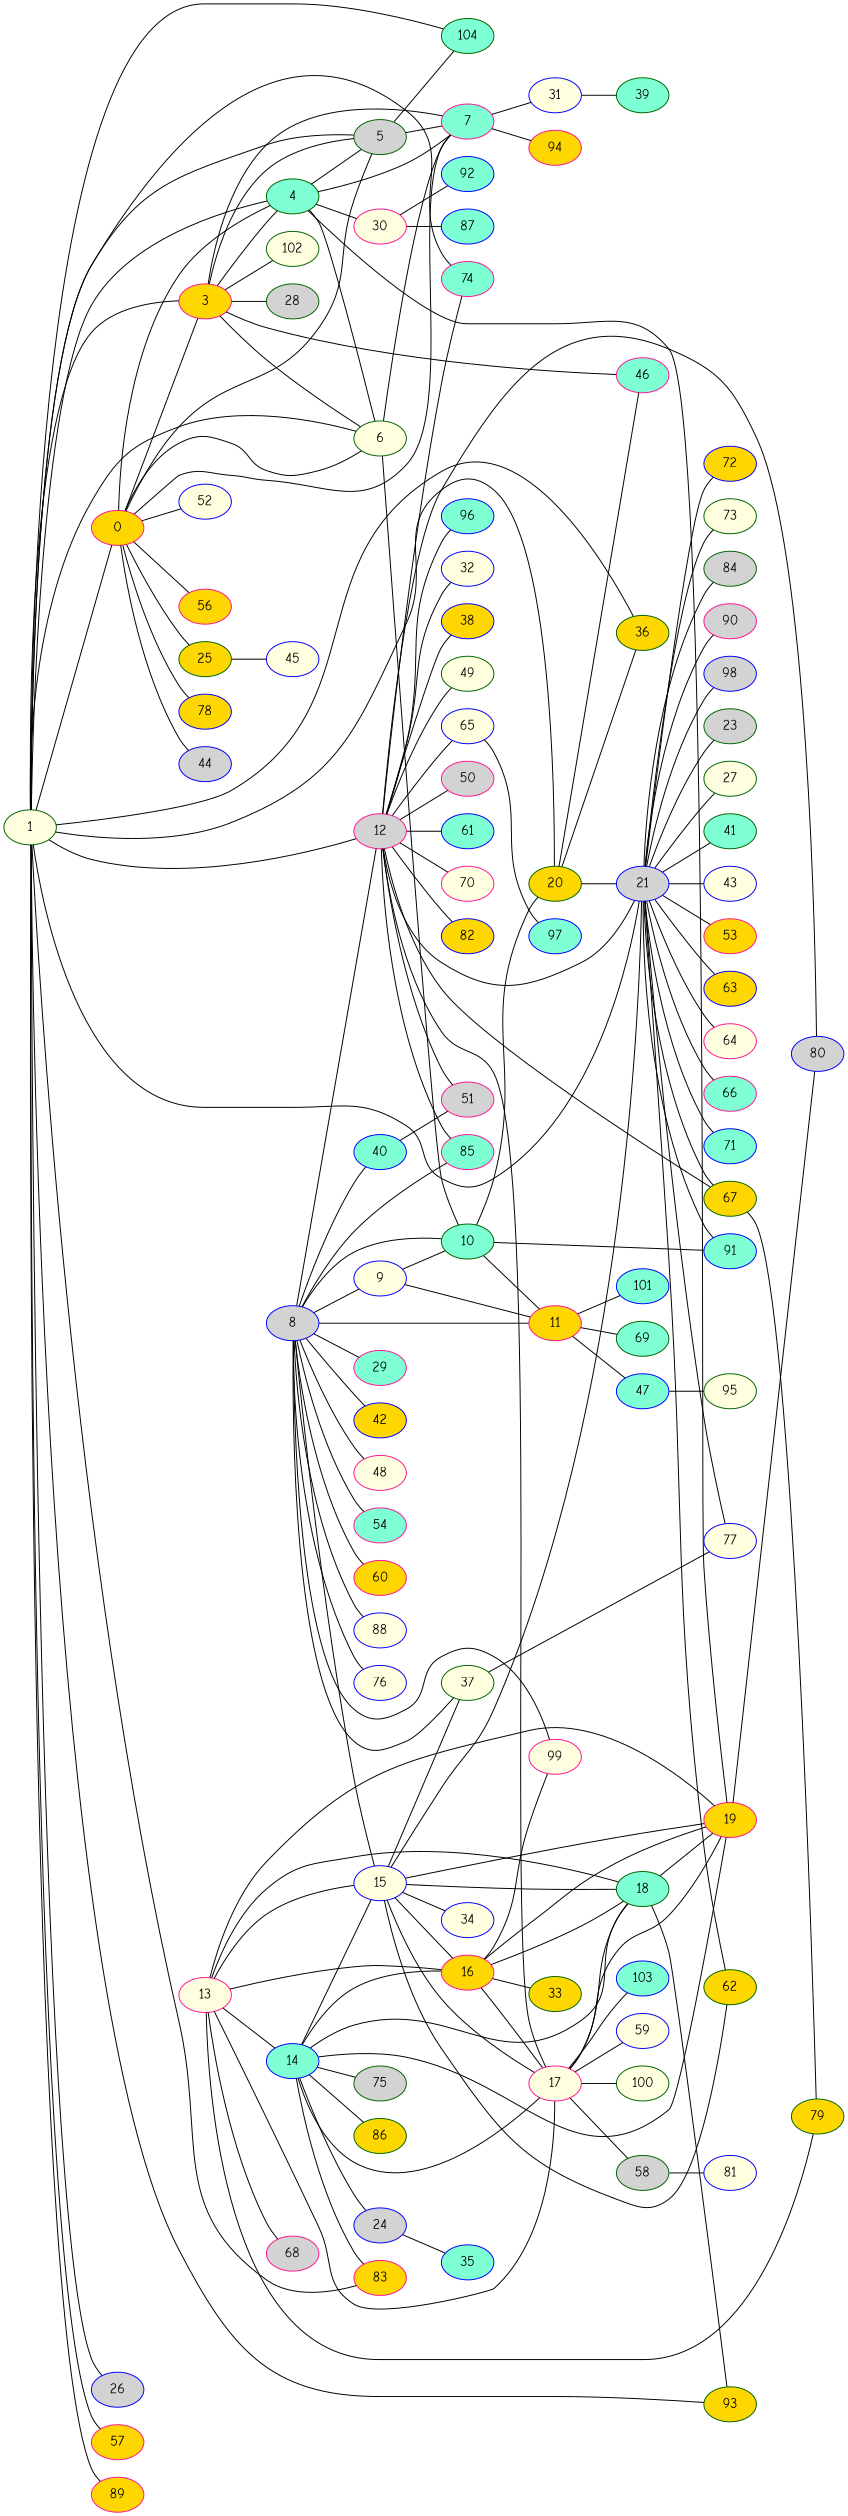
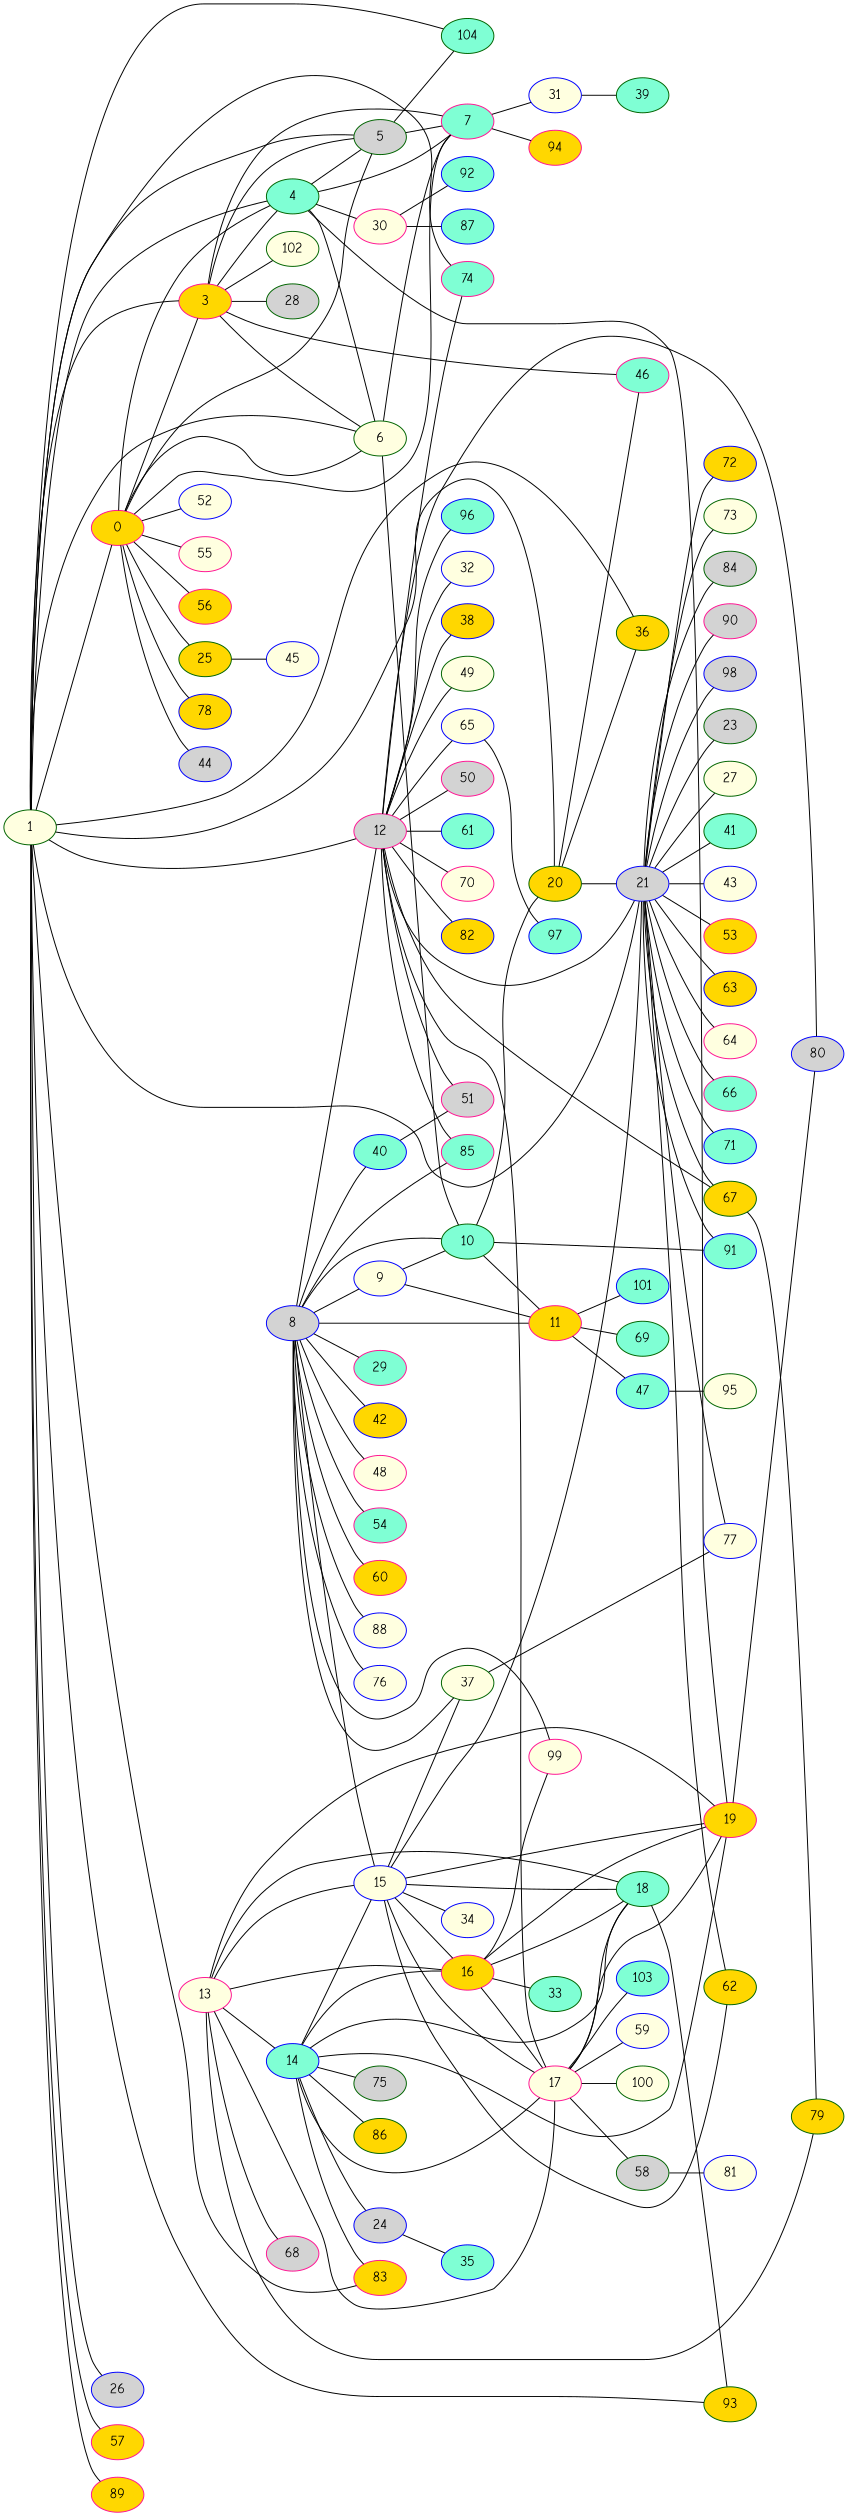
node "55": added
edge "19" -- "18": removed
node "33": fillcolor gold -> aquamarine
